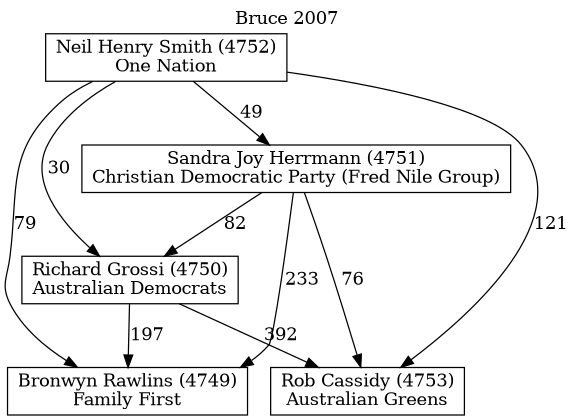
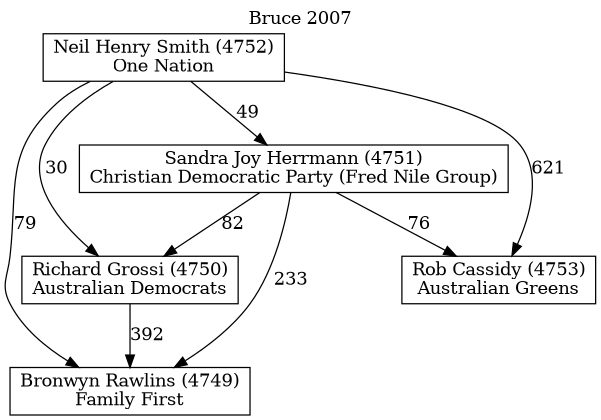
edge "Neil Henry Smith (4752) One Nation" -> "Rob Cassidy (4753) Australian Greens": label "121" -> "621"
edge "Richard Grossi (4750) Australian Democrats" -> "Rob Cassidy (4753) Australian Greens": removed, label "392"
edge "Richard Grossi (4750) Australian Democrats" -> "Bronwyn Rawlins (4749) Family First": label "197" -> "392"
